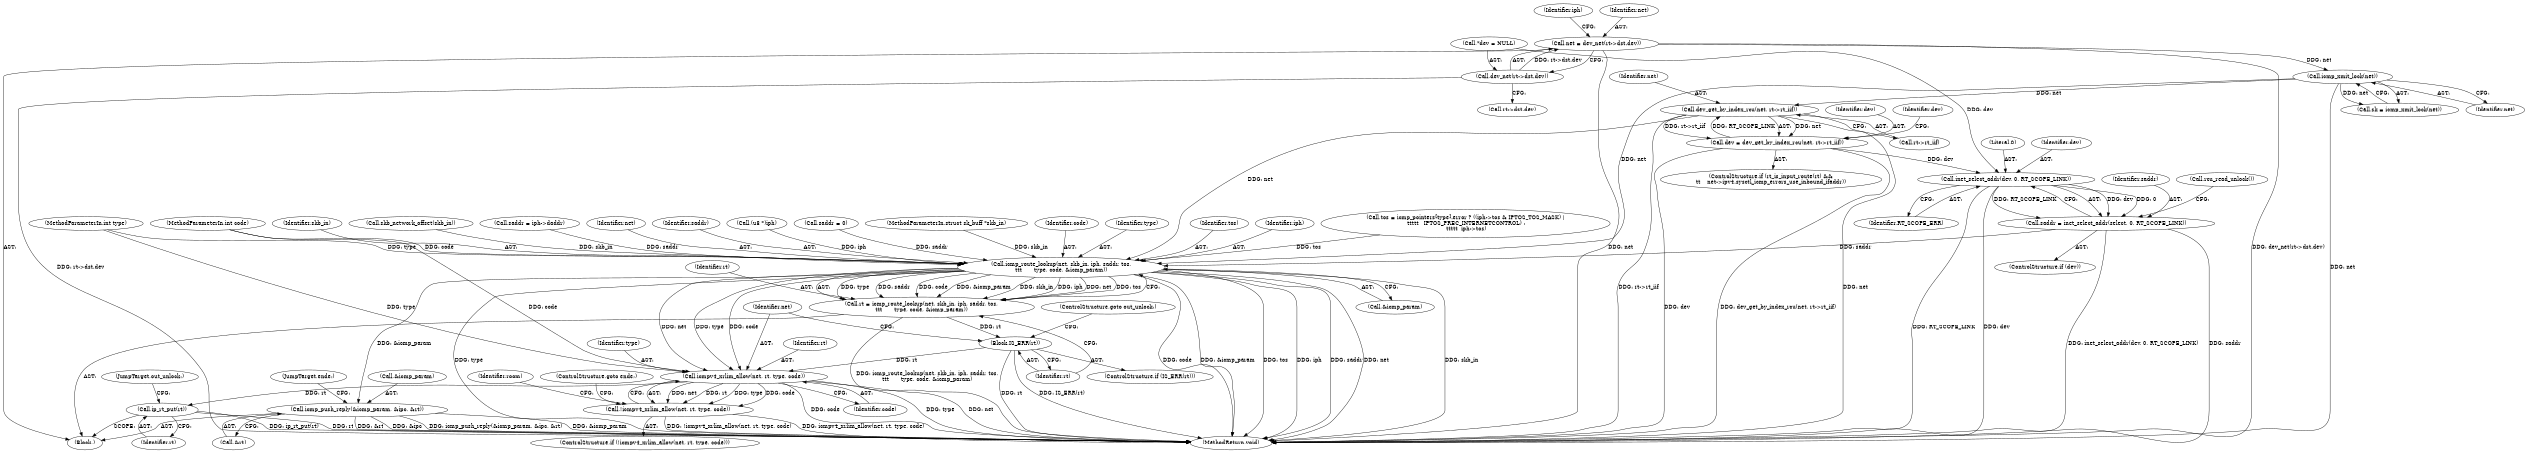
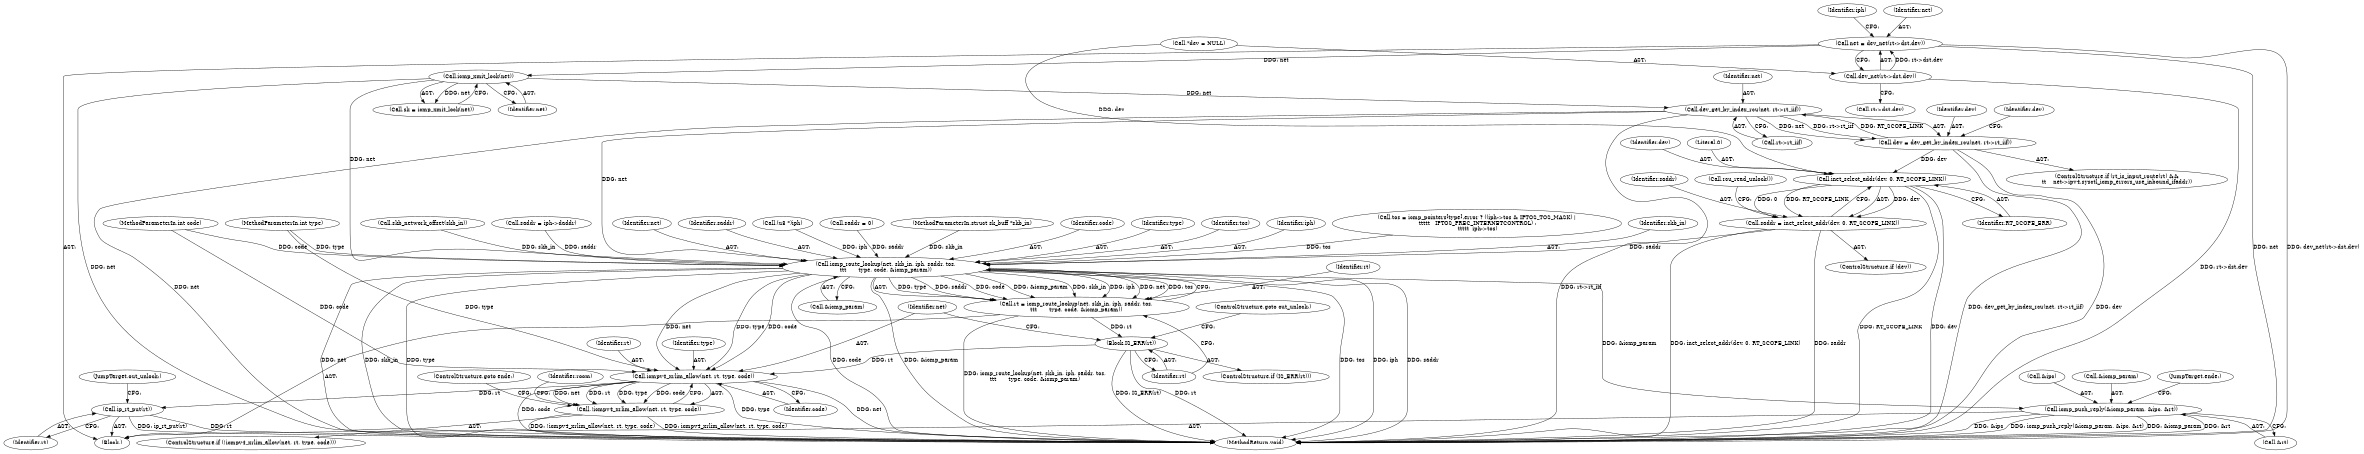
node "(Call,saddr = inet_select_addr(select, 0, RT_SCOPE_LINK))": label "(Call,saddr = inet_select_addr(select, 0, RT_SCOPE_LINK))" -> "(Call,saddr = inet_select_addr(dev, 0, RT_SCOPE_LINK))"
node "(Call,&ipc)": added
edge "(Call,ip_rt_put(rt))" -> "(Block,)": label "SCOPE: " -> "AST: "
